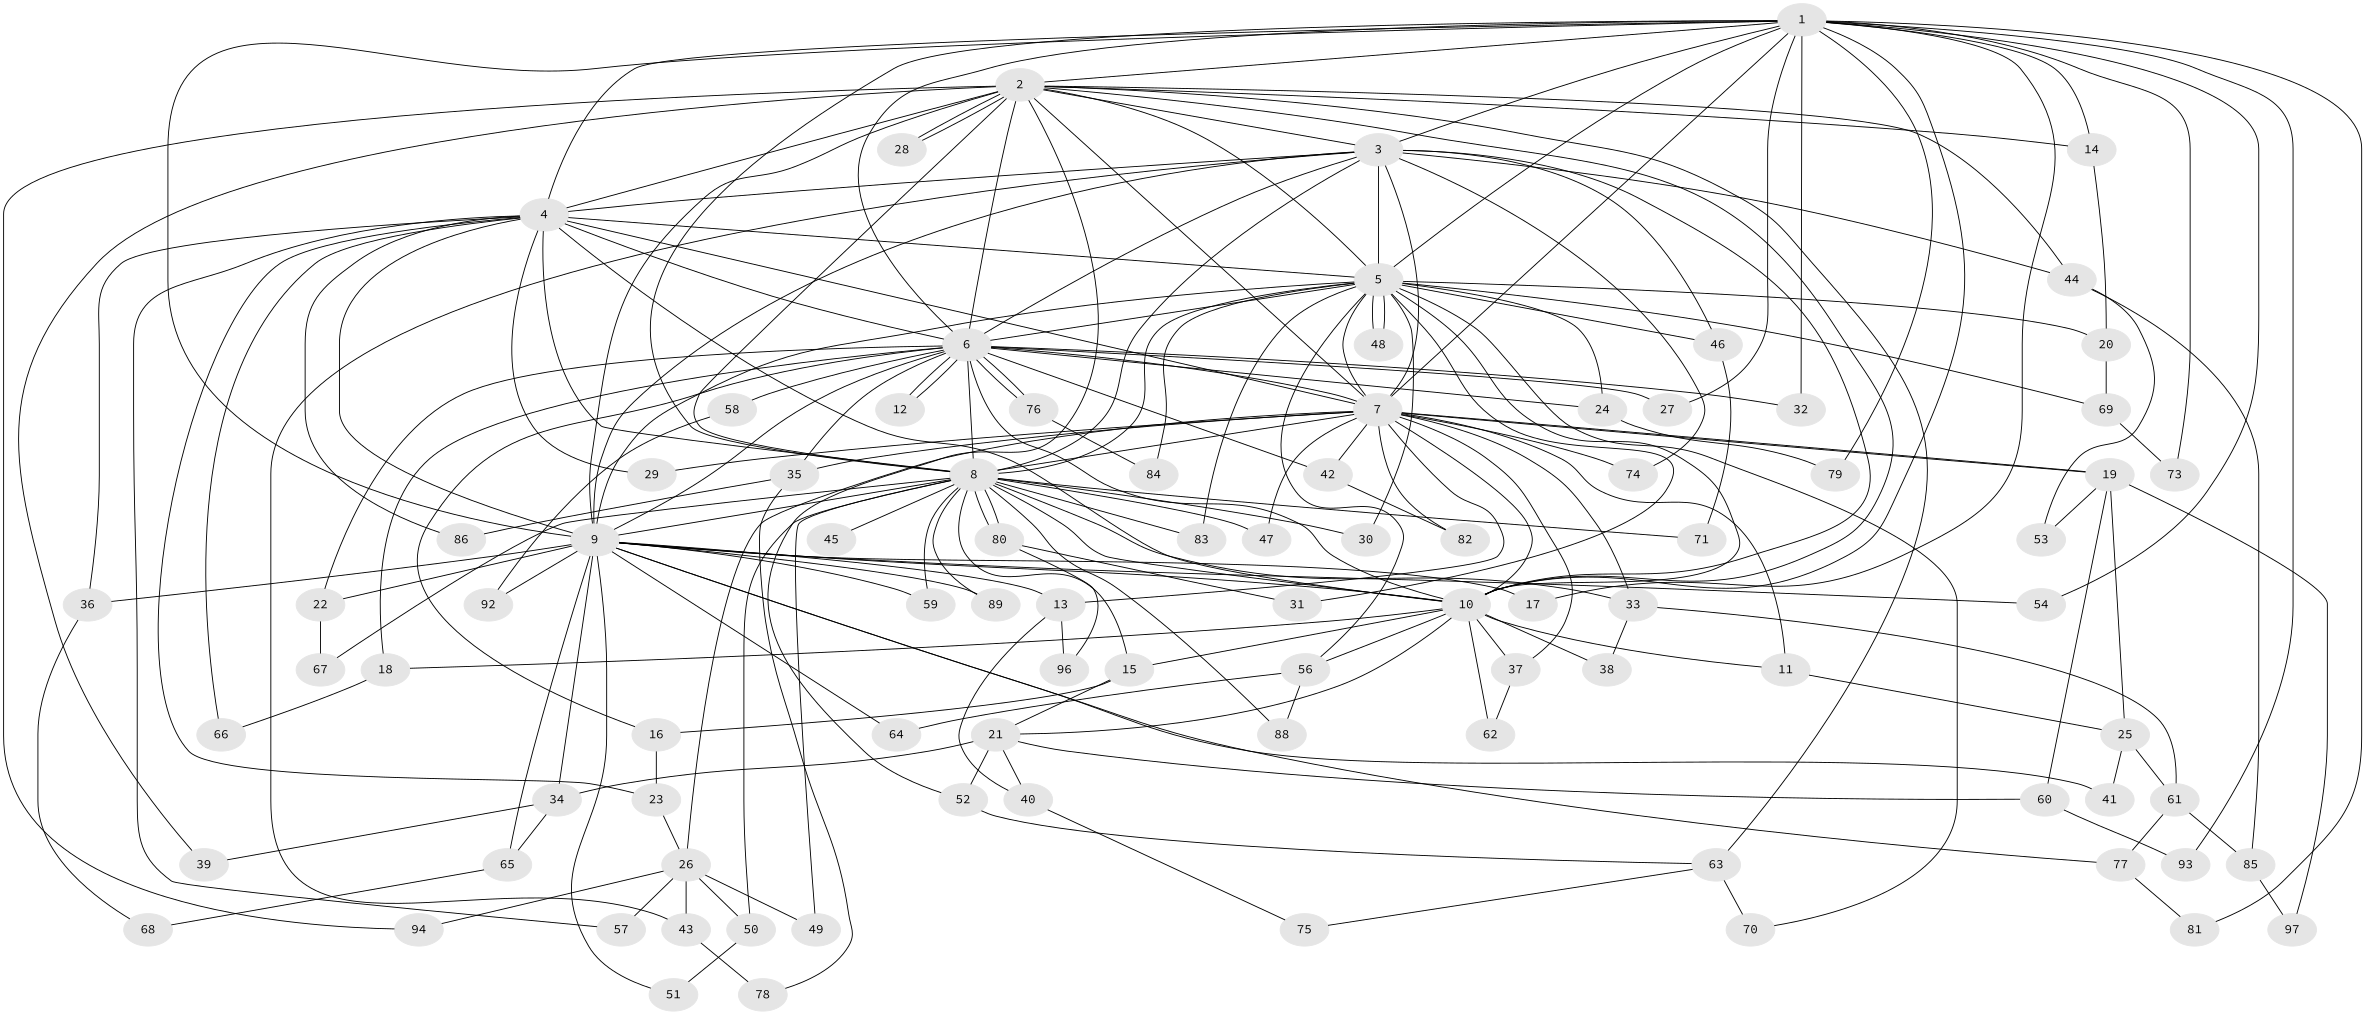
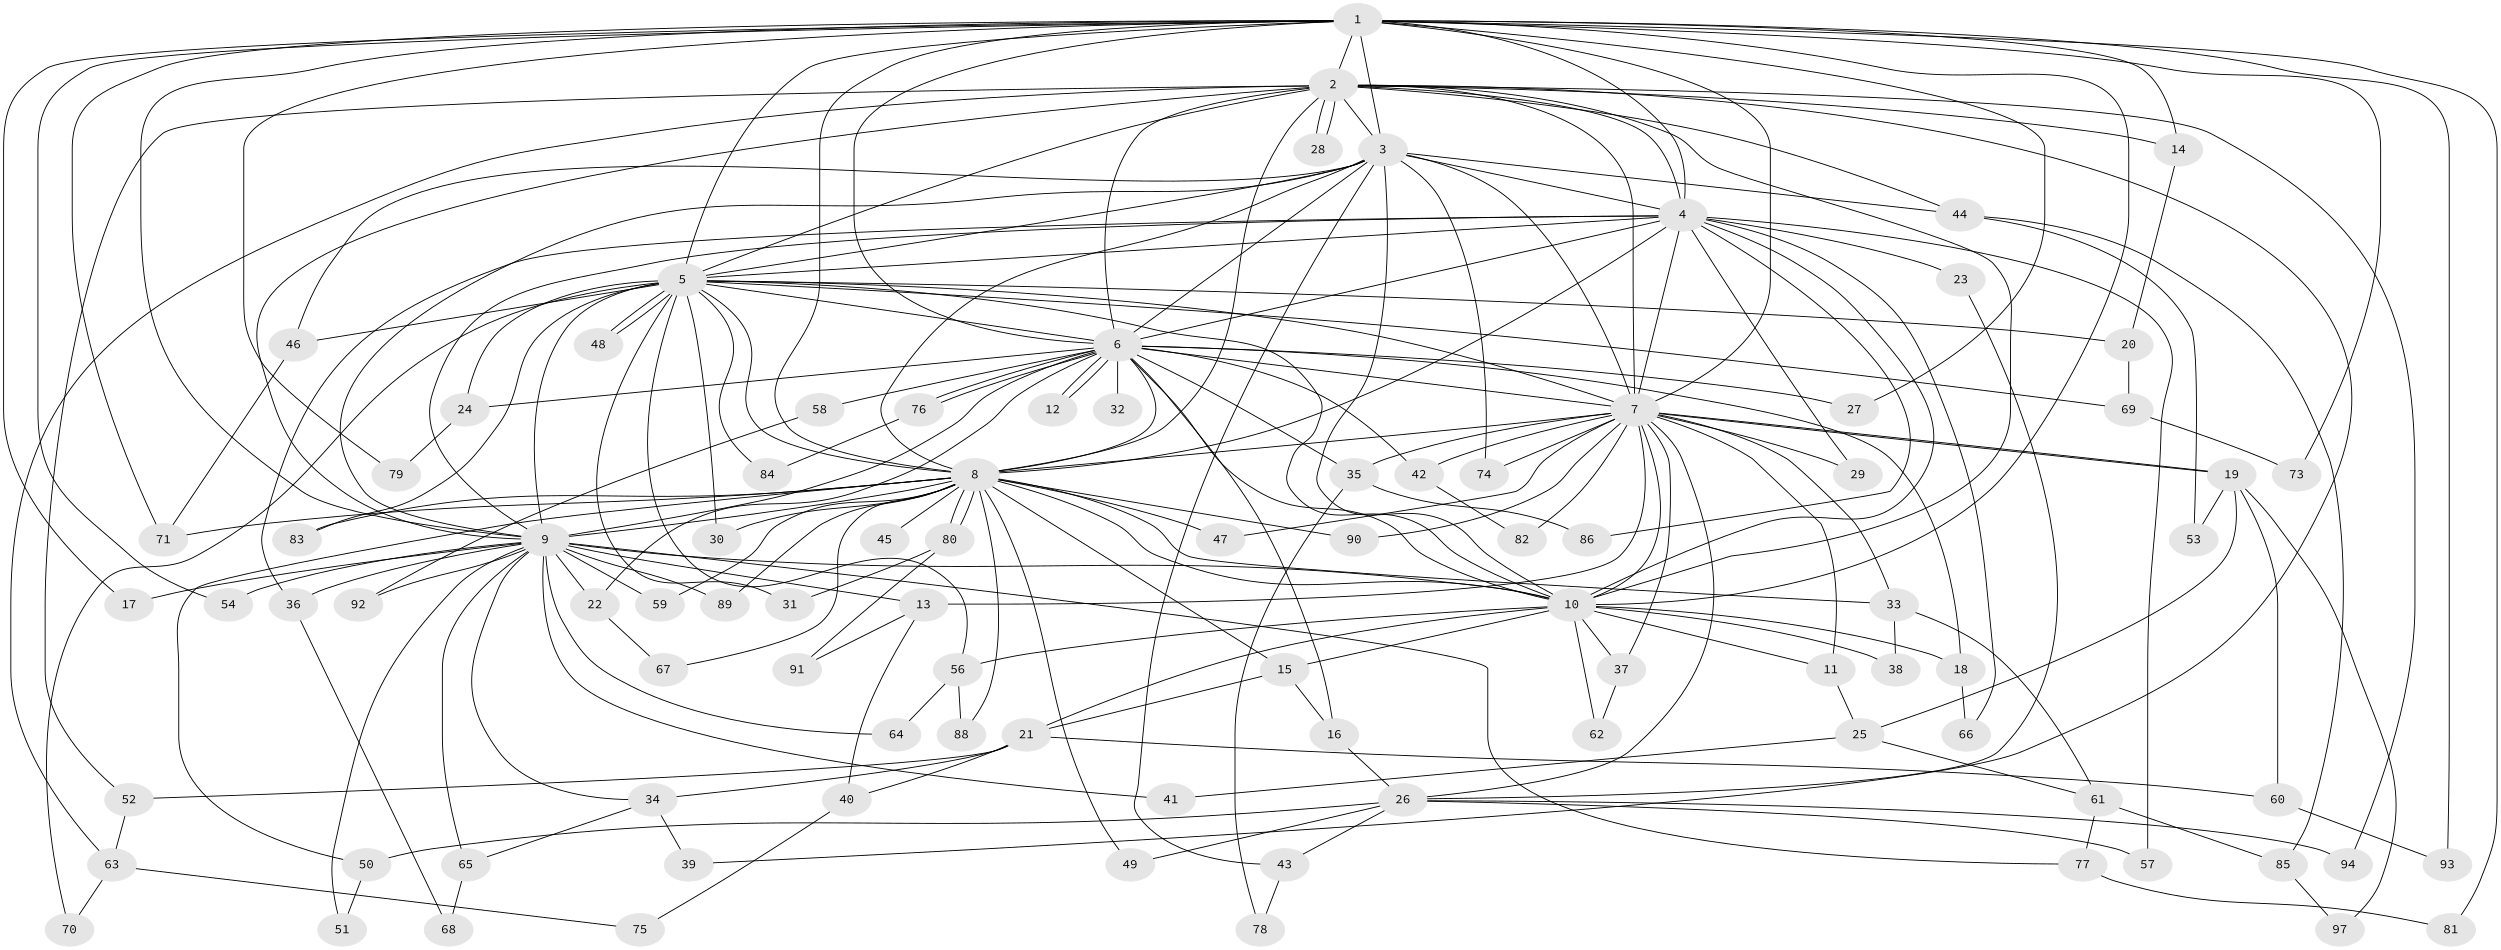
edge "1" -- "32": now "1" -- "71"
node "90": added
node "96": label "96" -> "91"
edge "16" -- "23": now "16" -- "26"
